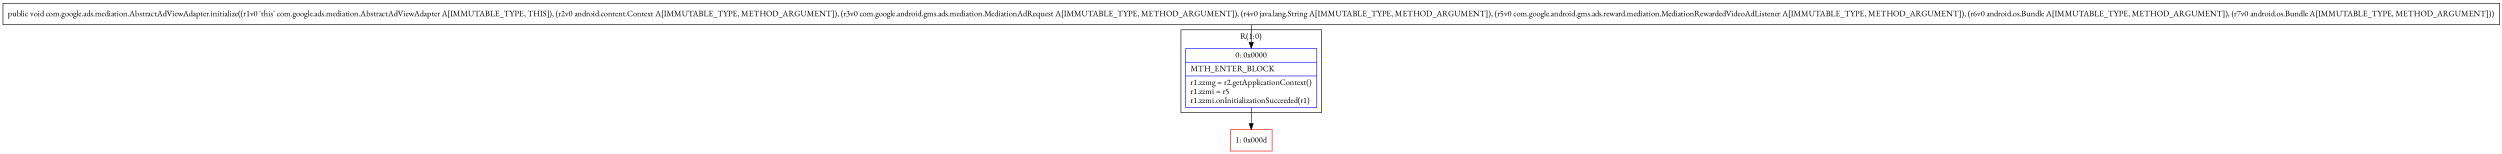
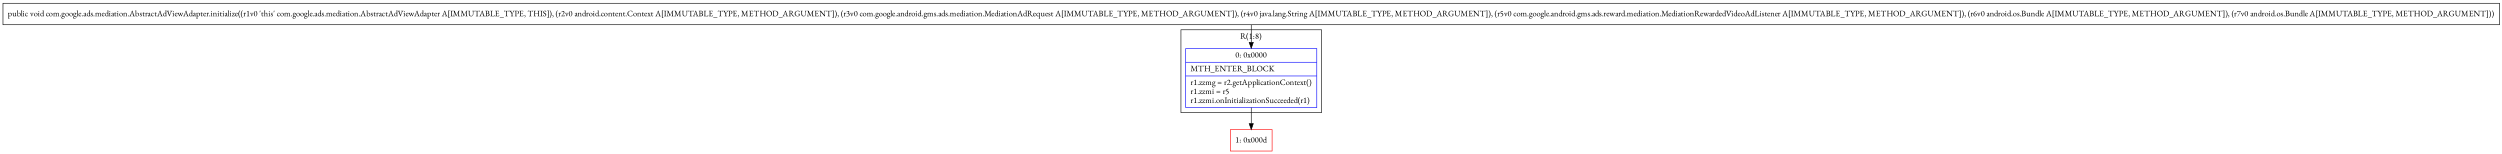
cluster "R(1:0)": label "R(1:0)" -> "R(1:8)"
